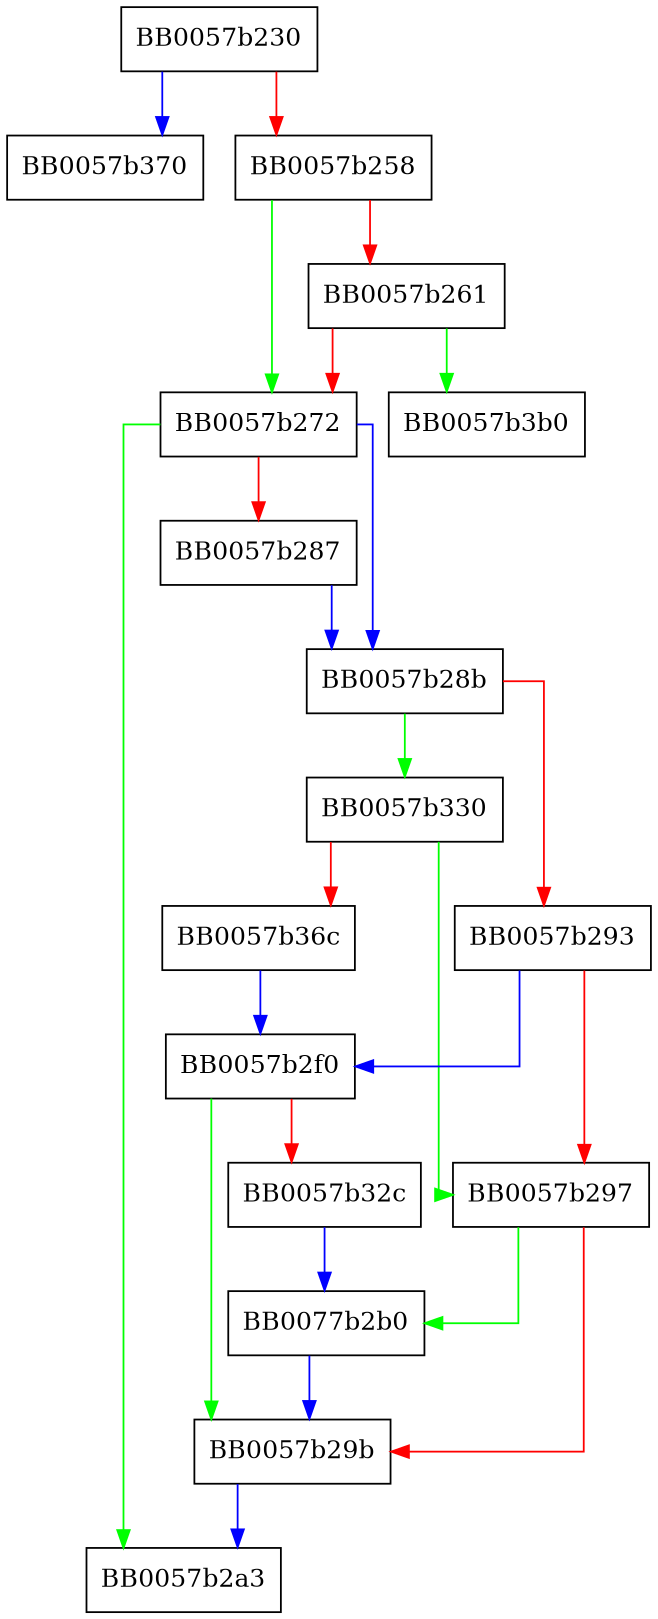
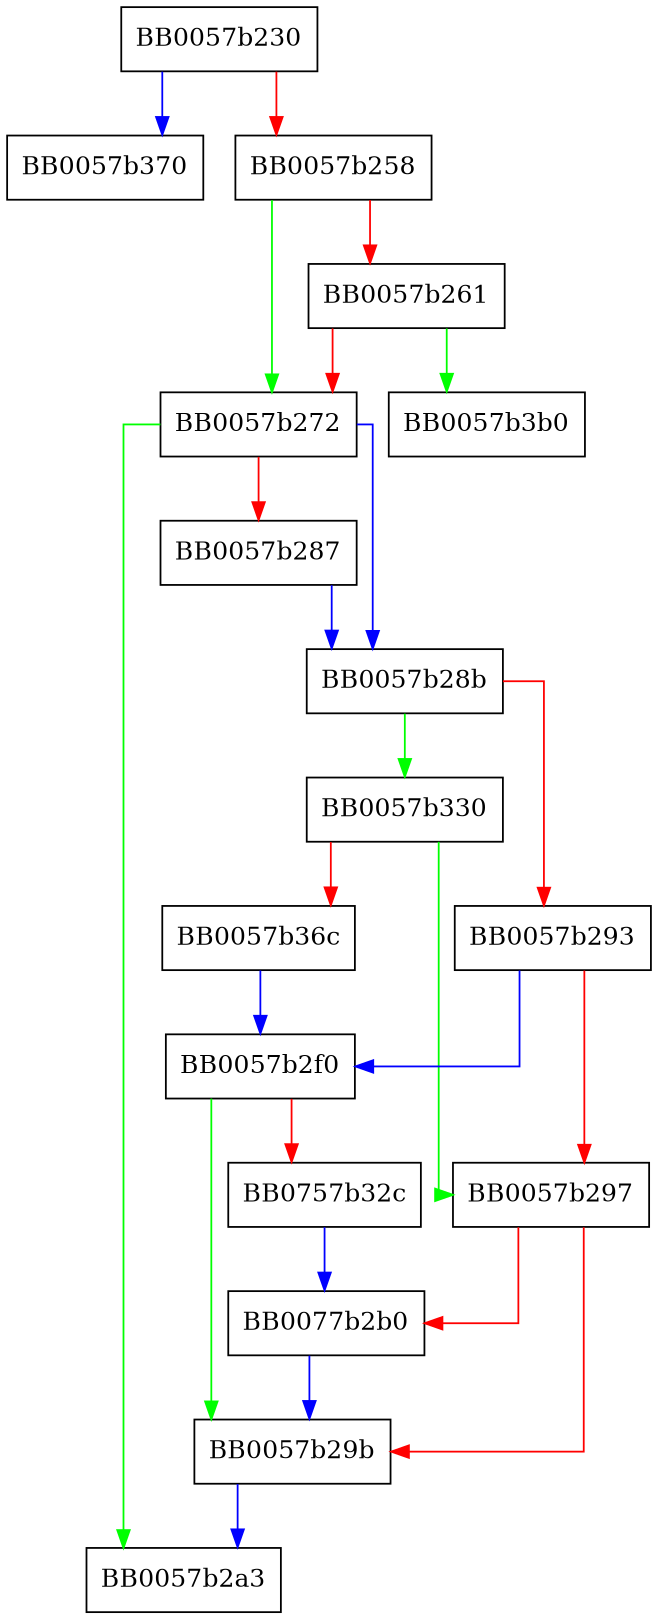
node "BB0057b32c": label "BB0057b32c" -> "BB0757b32c"
edge "BB0057b297" -> "BB0077b2b0": color green -> red
